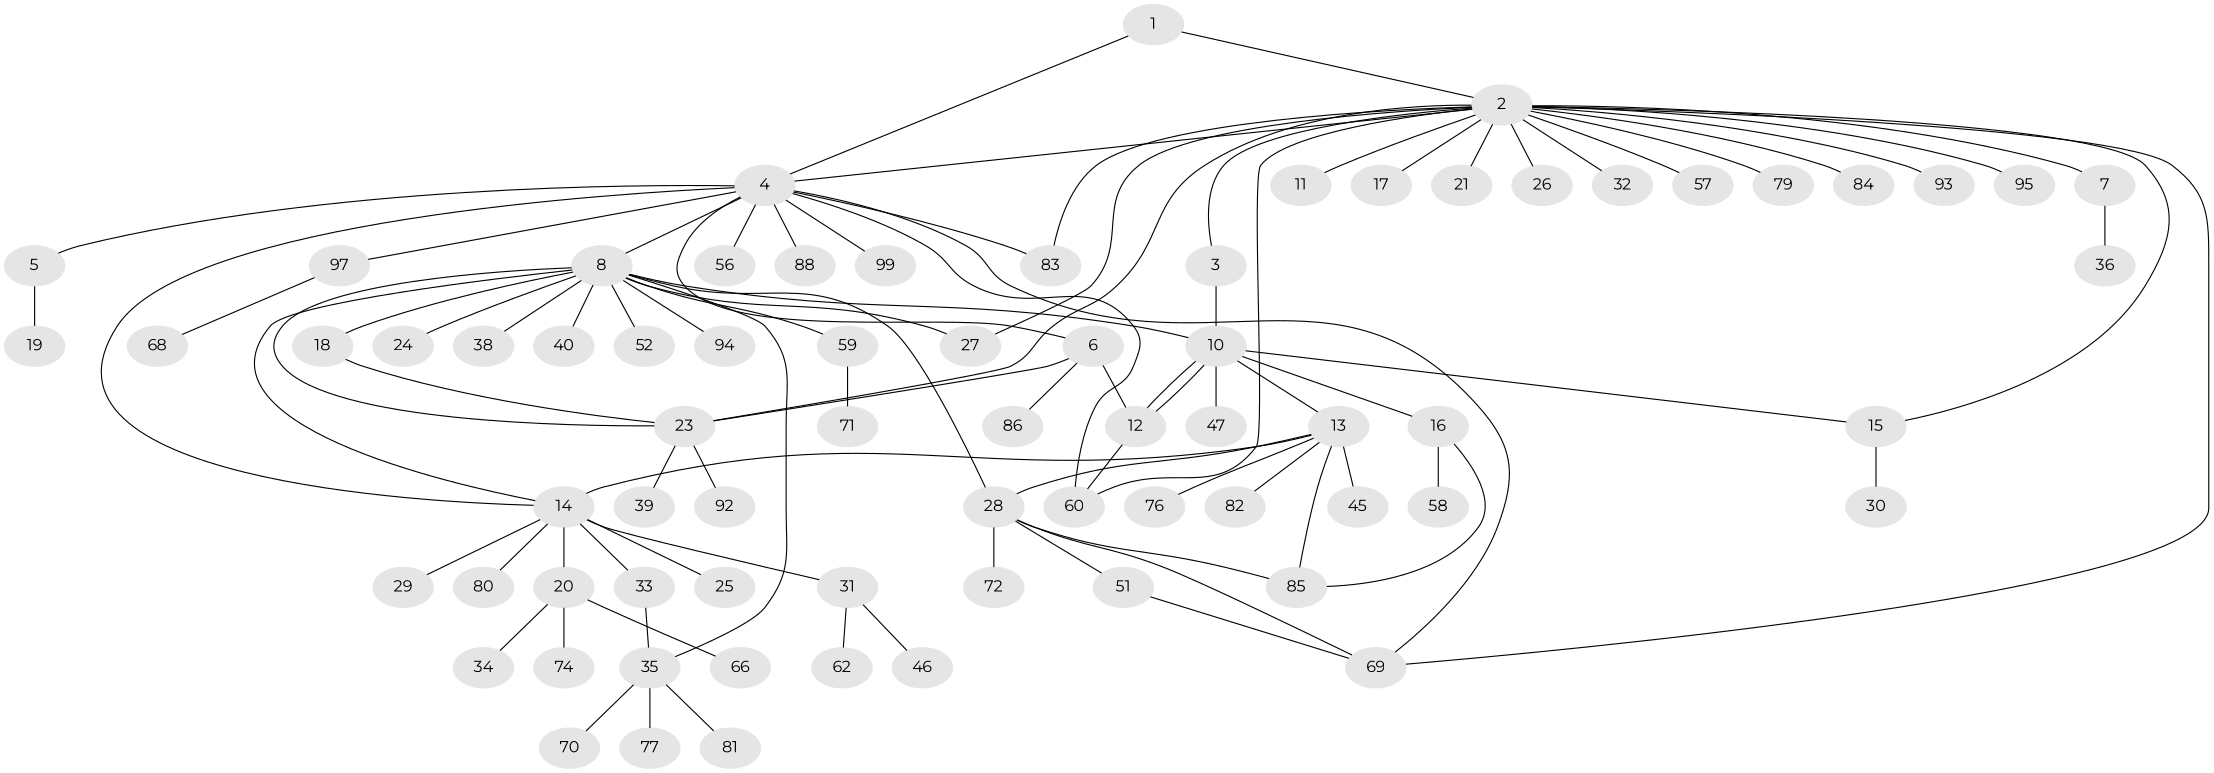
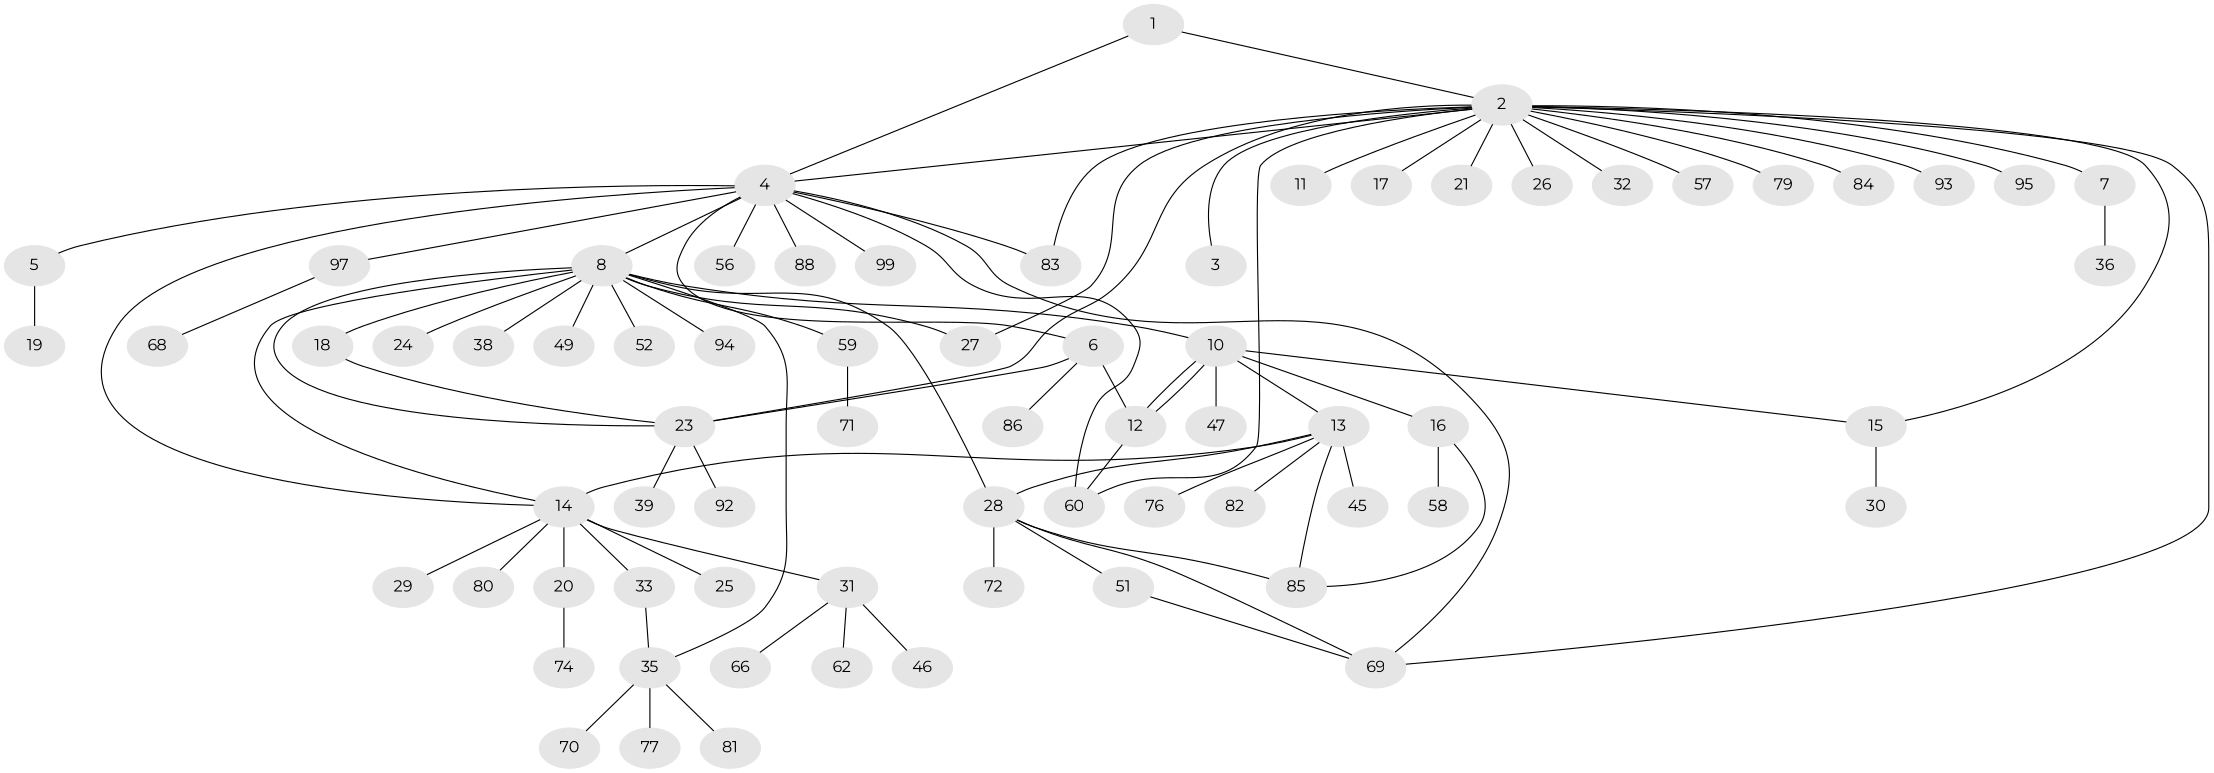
edge "3" -- "10": removed
node "40": label "40" -> "49"
edge "20" -- "66": now "31" -- "66"
node "34": removed
